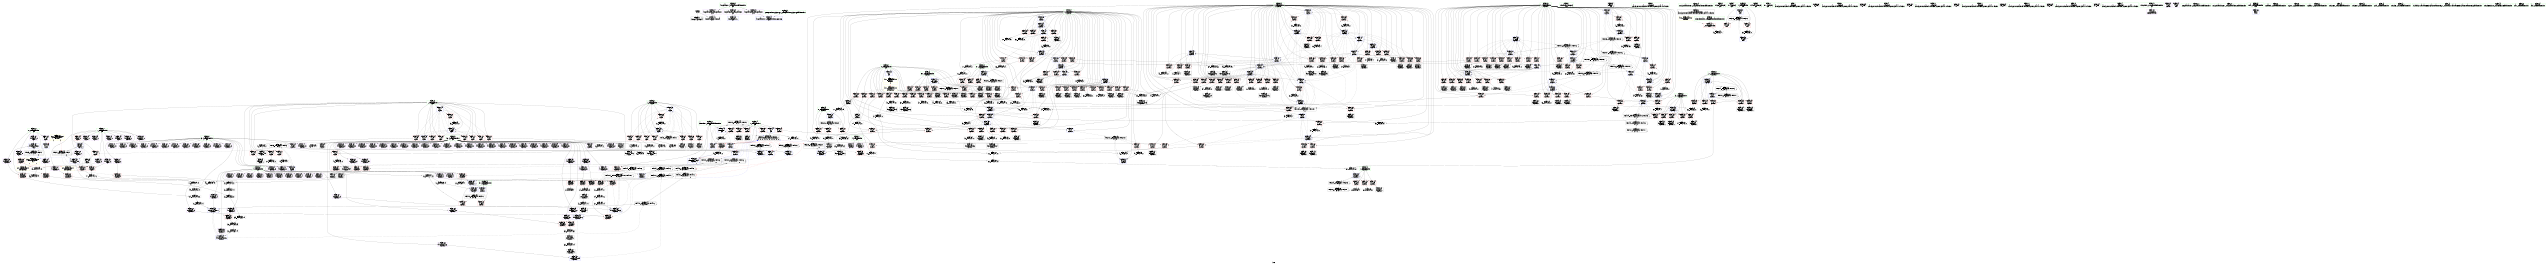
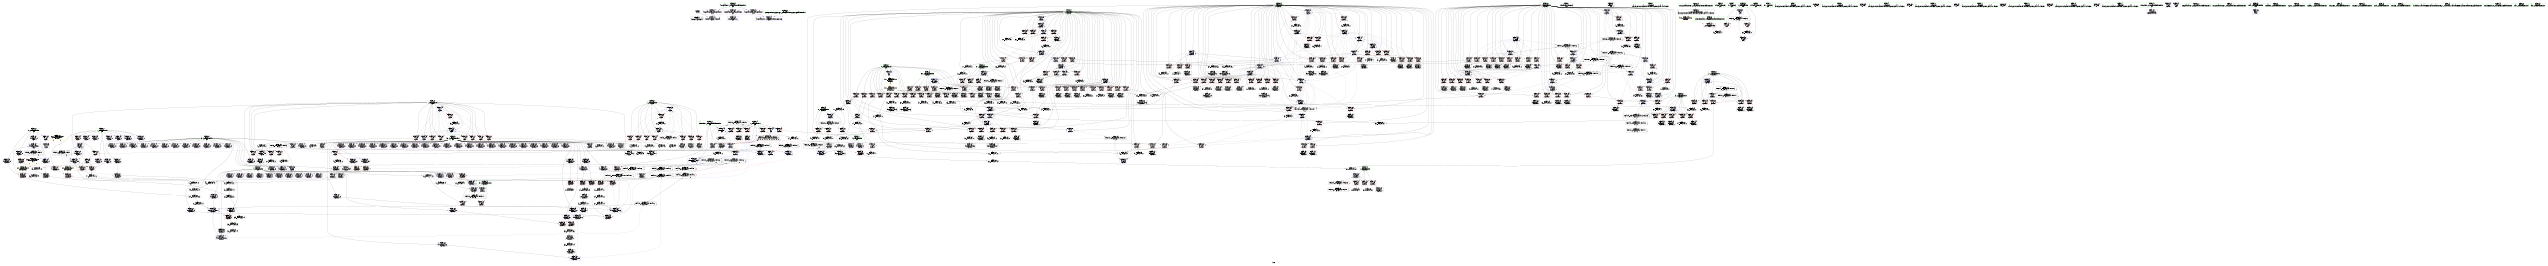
node "NodeID: 190": added
